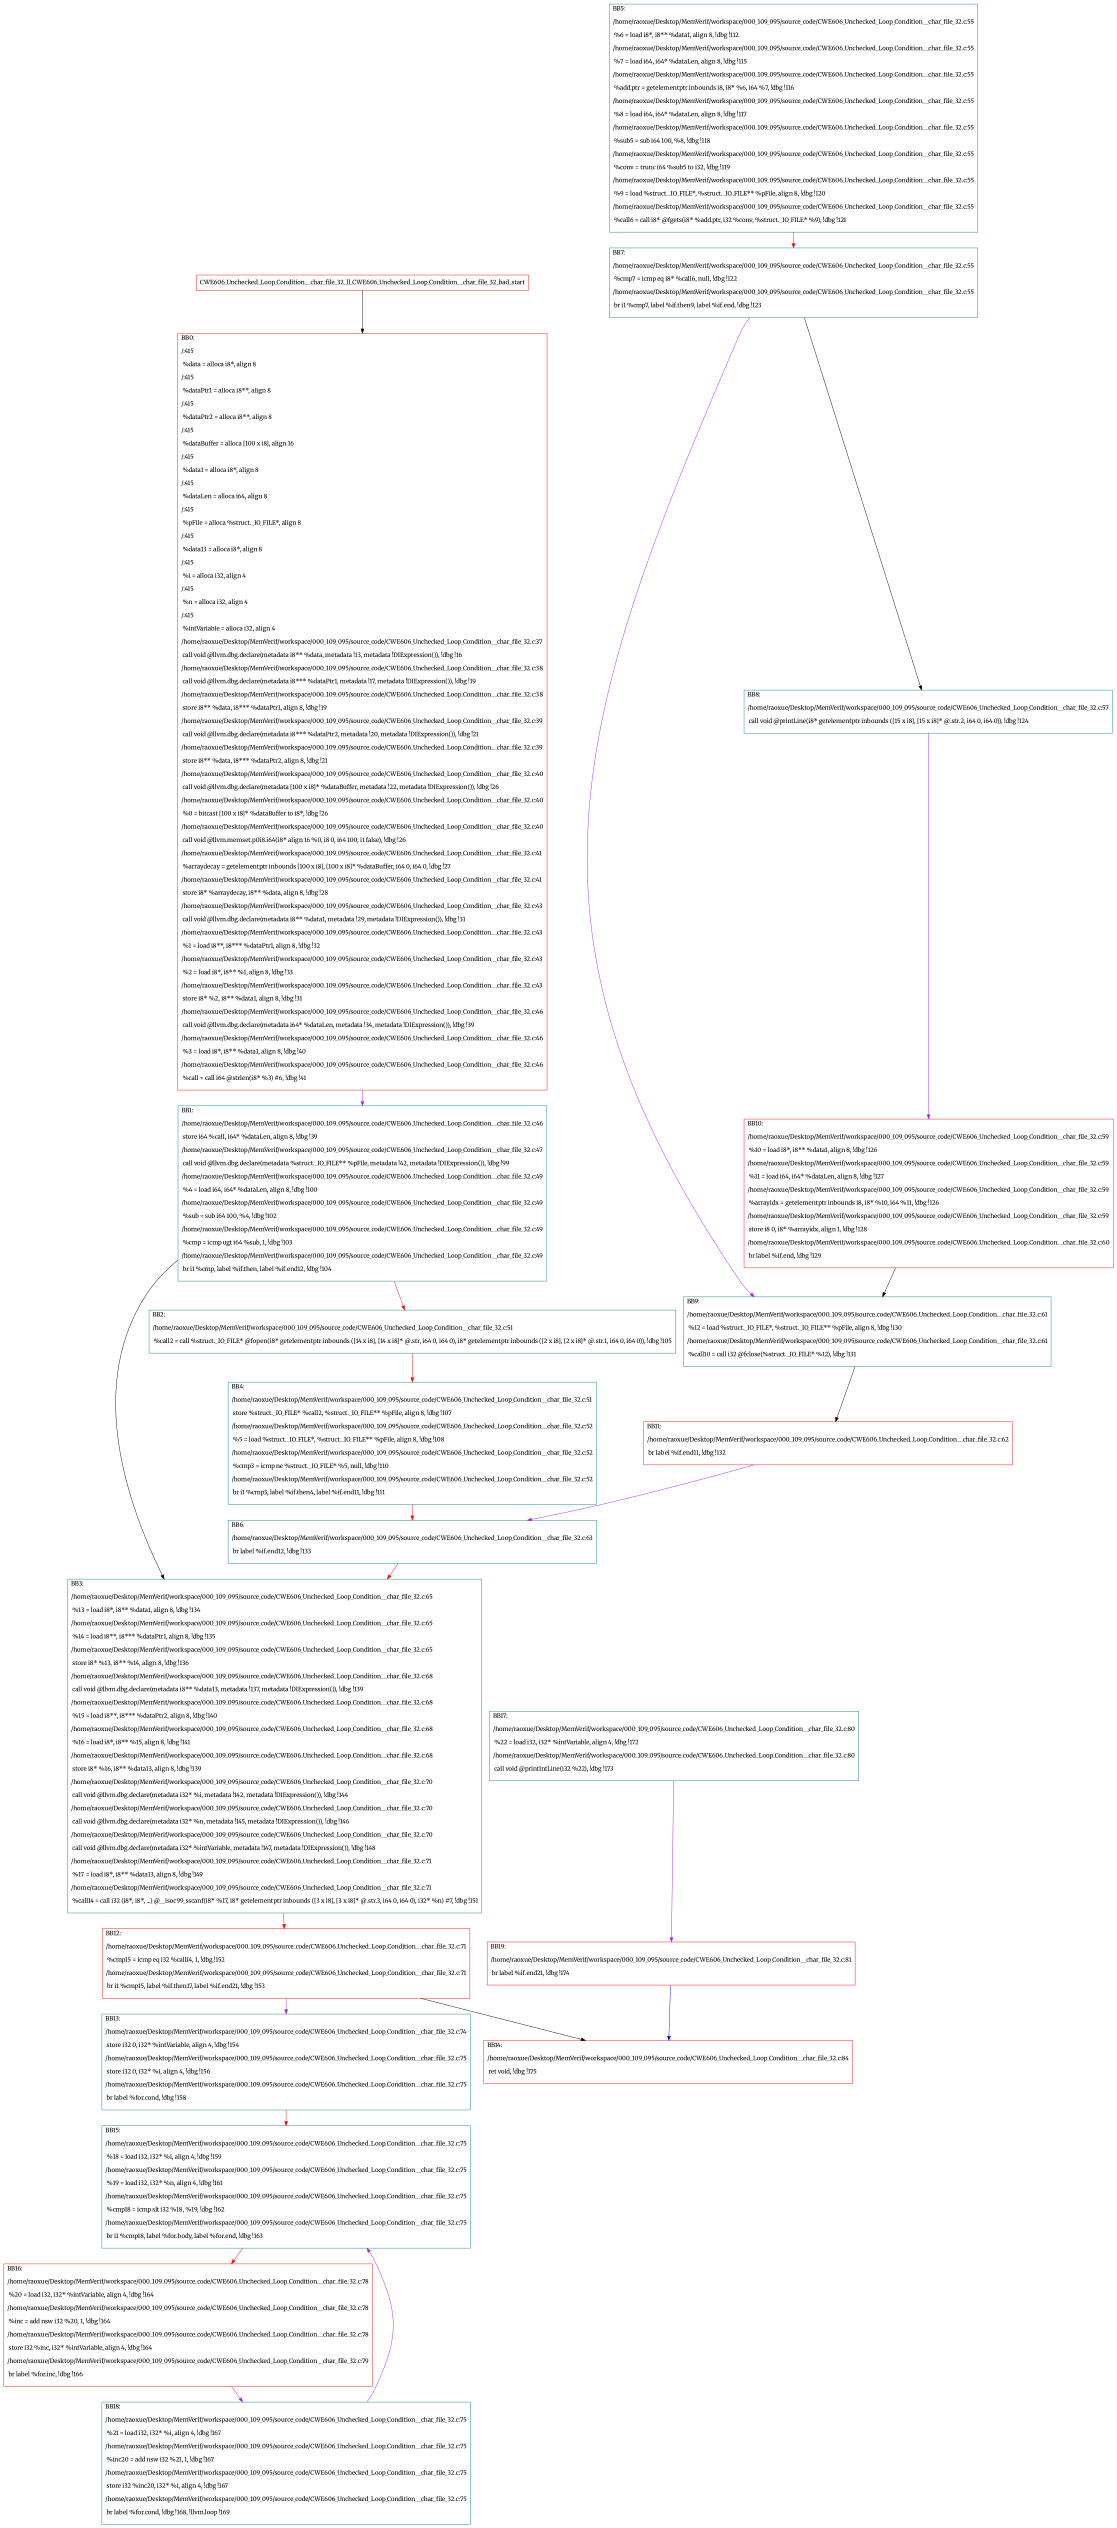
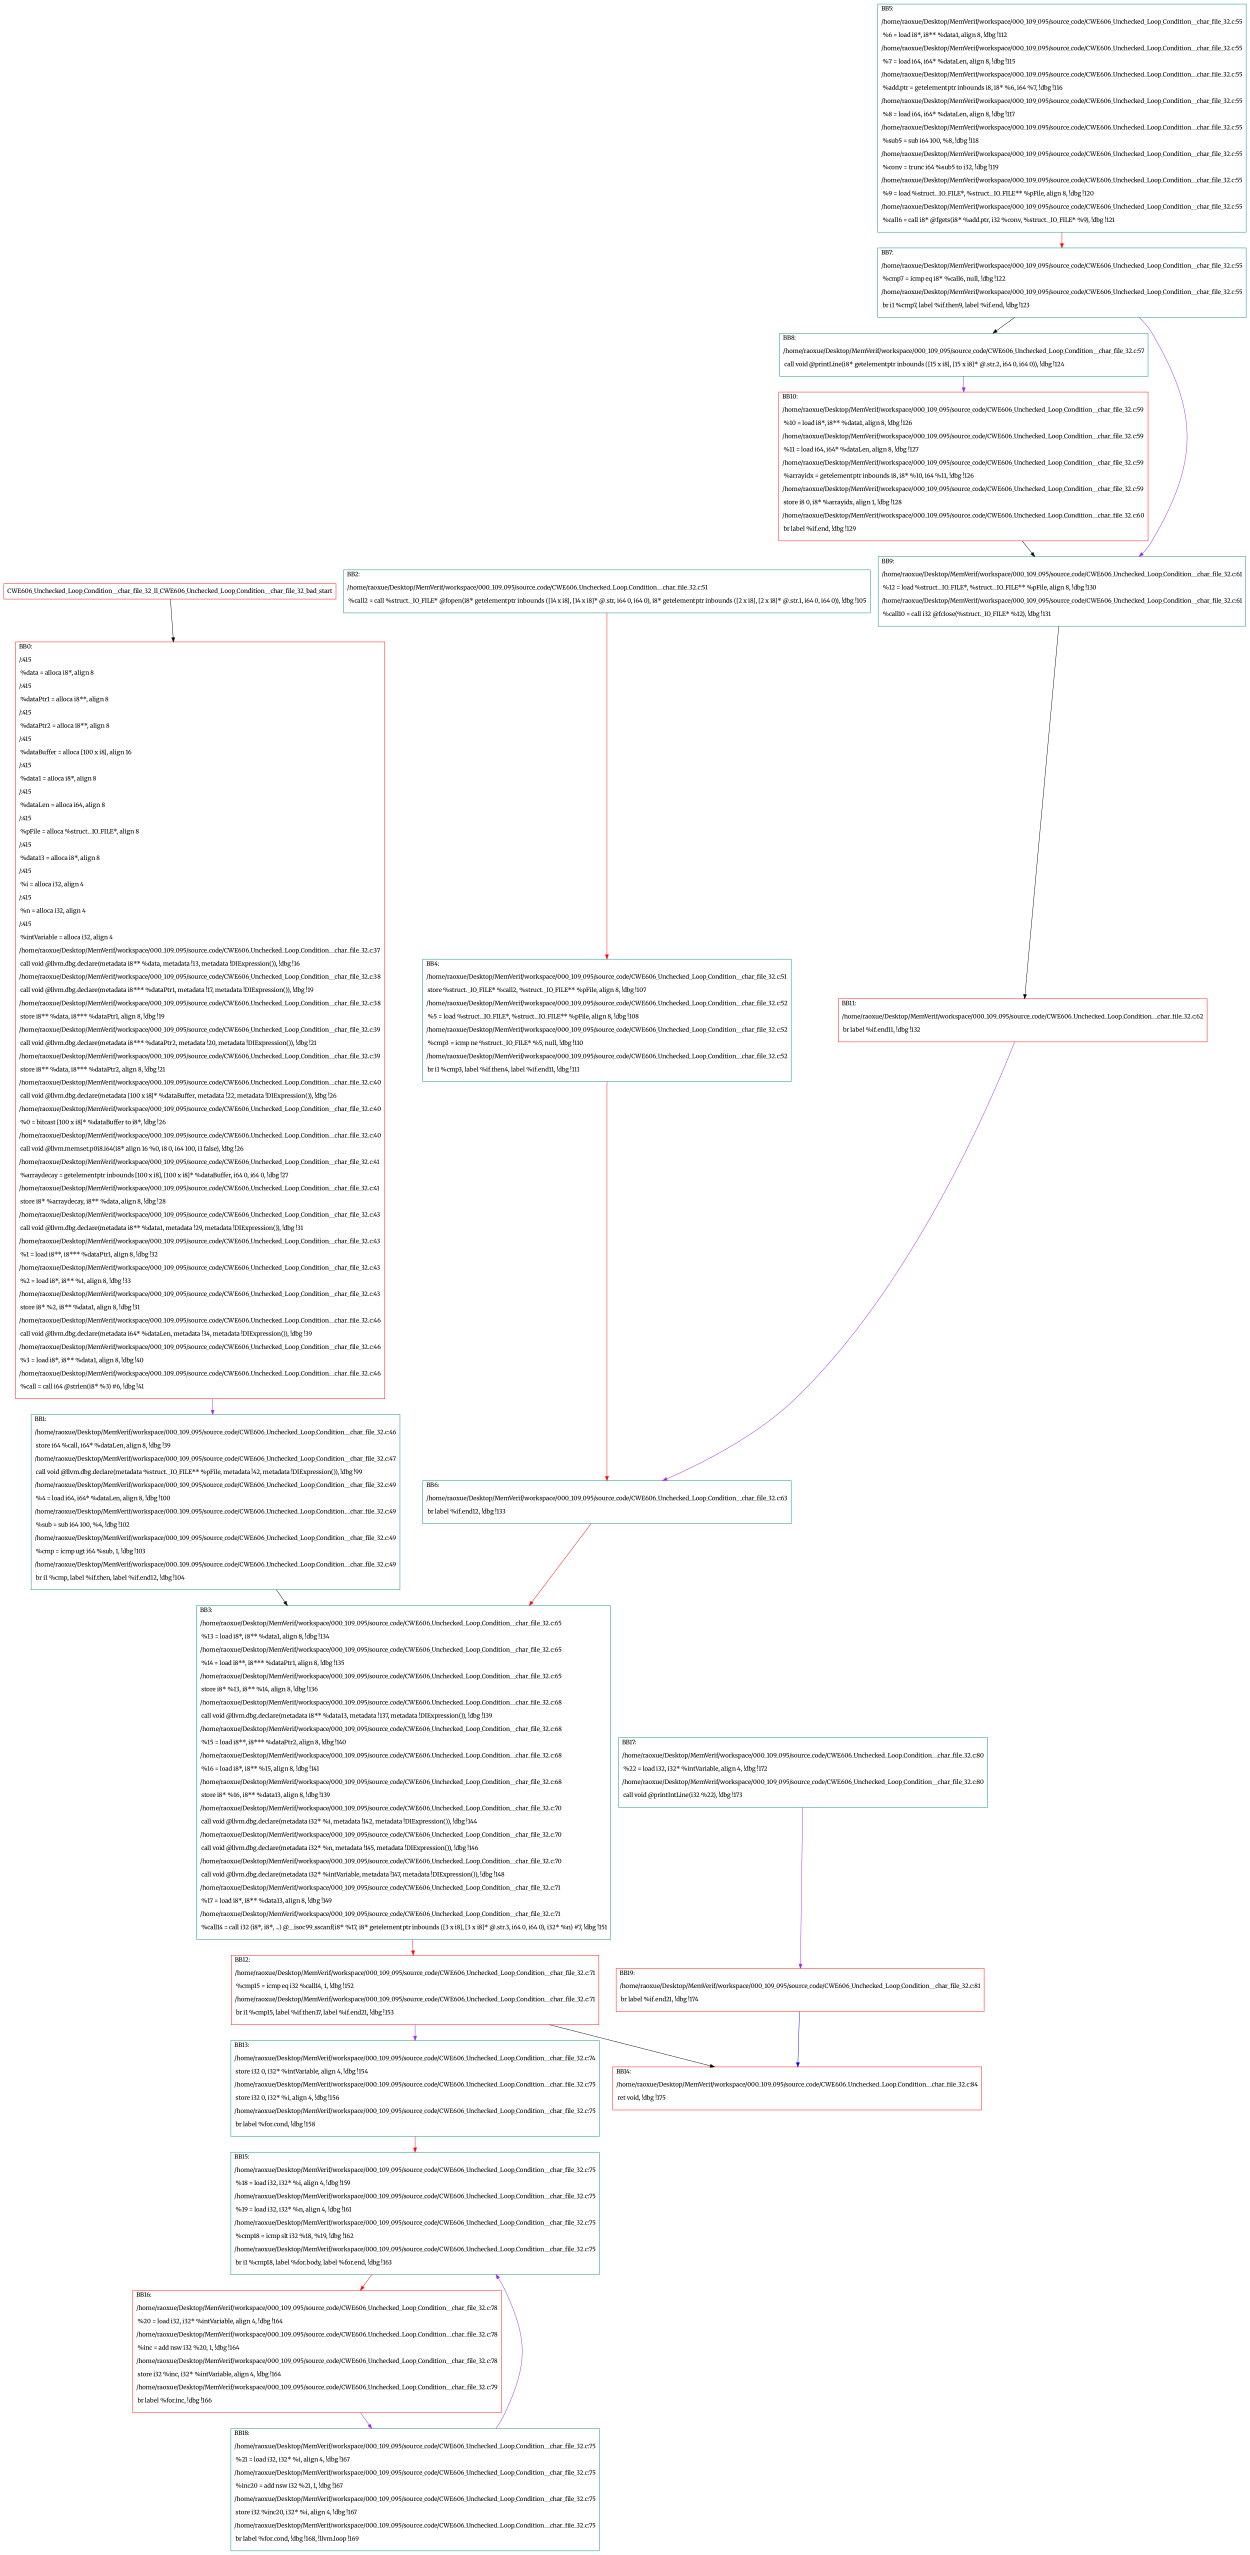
edge "BB1:" -> "BB2:": removed
